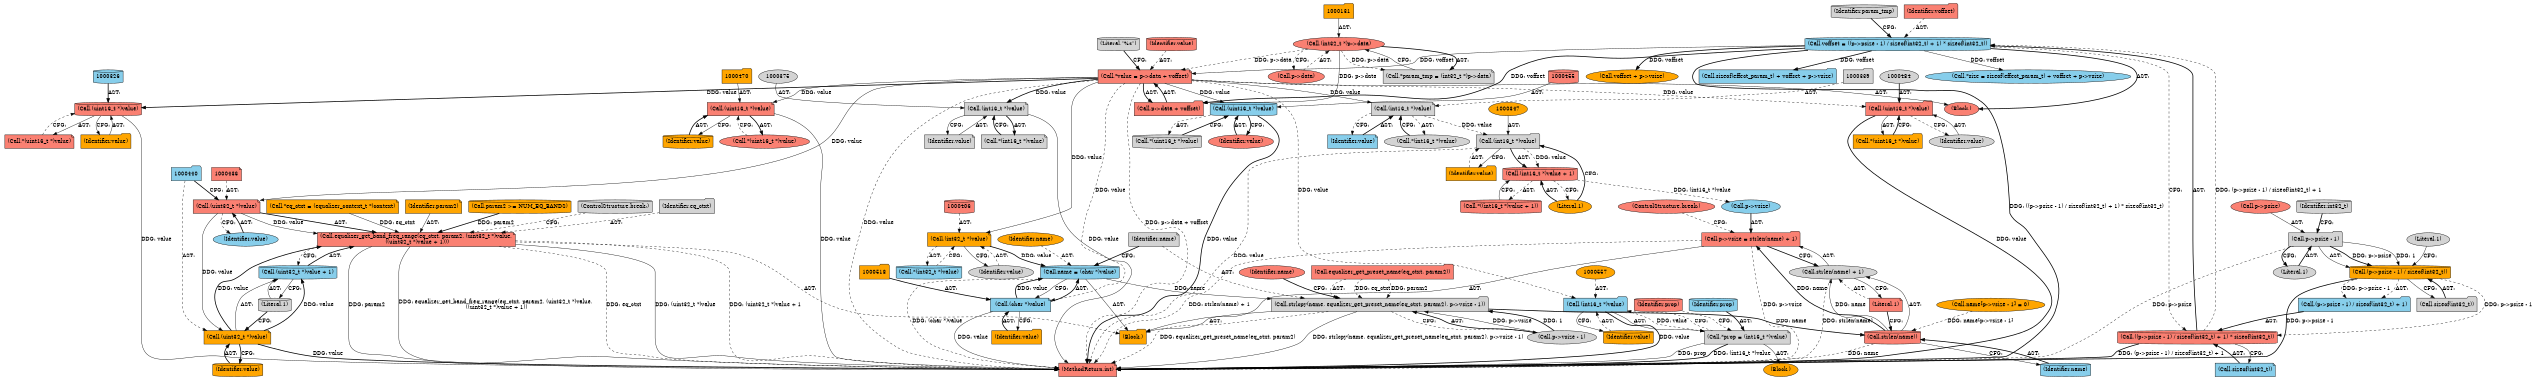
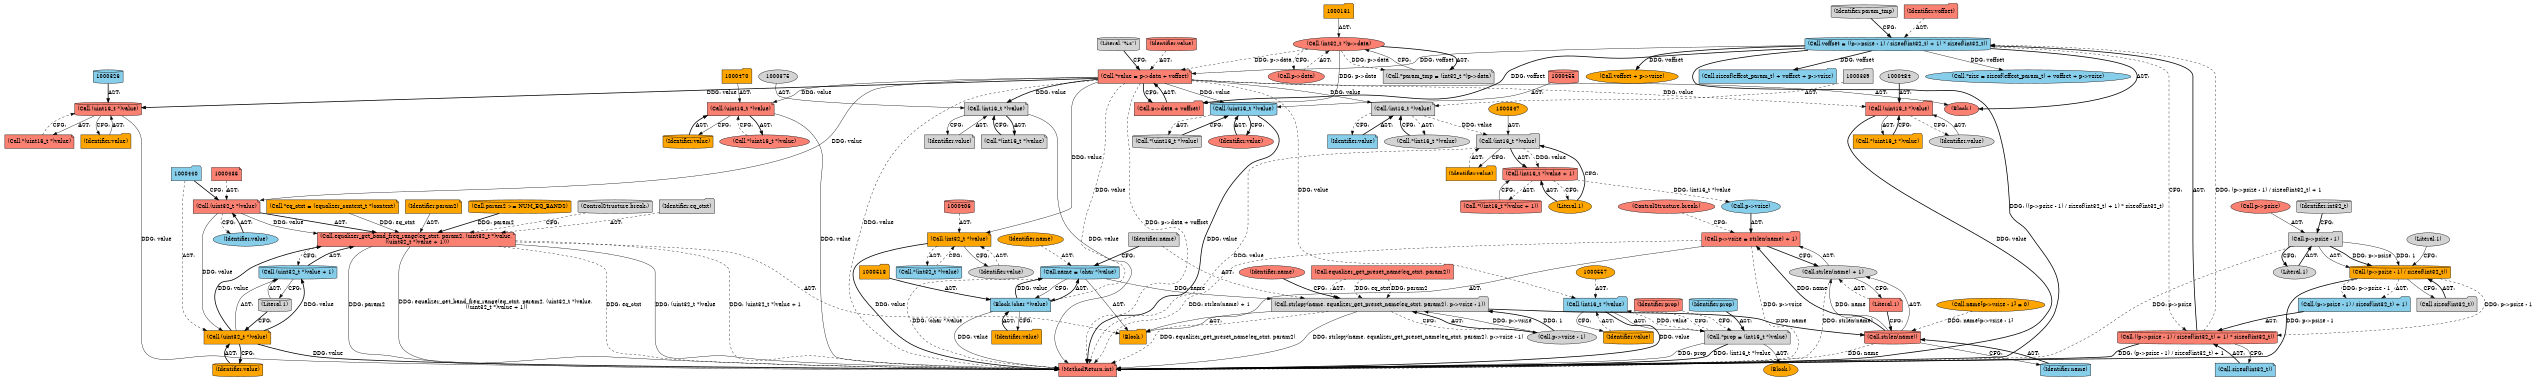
edge "(Call,*value = p->data + voffset)" -> "(Call,p->data + voffset)": label "AST: " -> "CFG: "
edge "(Call,(int32_t *)value)" -> "(Call,name = (char *)value)": now "(Call,(int32_t *)value)" -> "(MethodReturn,int)"
node "(Call,(char *)value)": label "(Call,(char *)value)" -> "(Block,(char *)value)"
